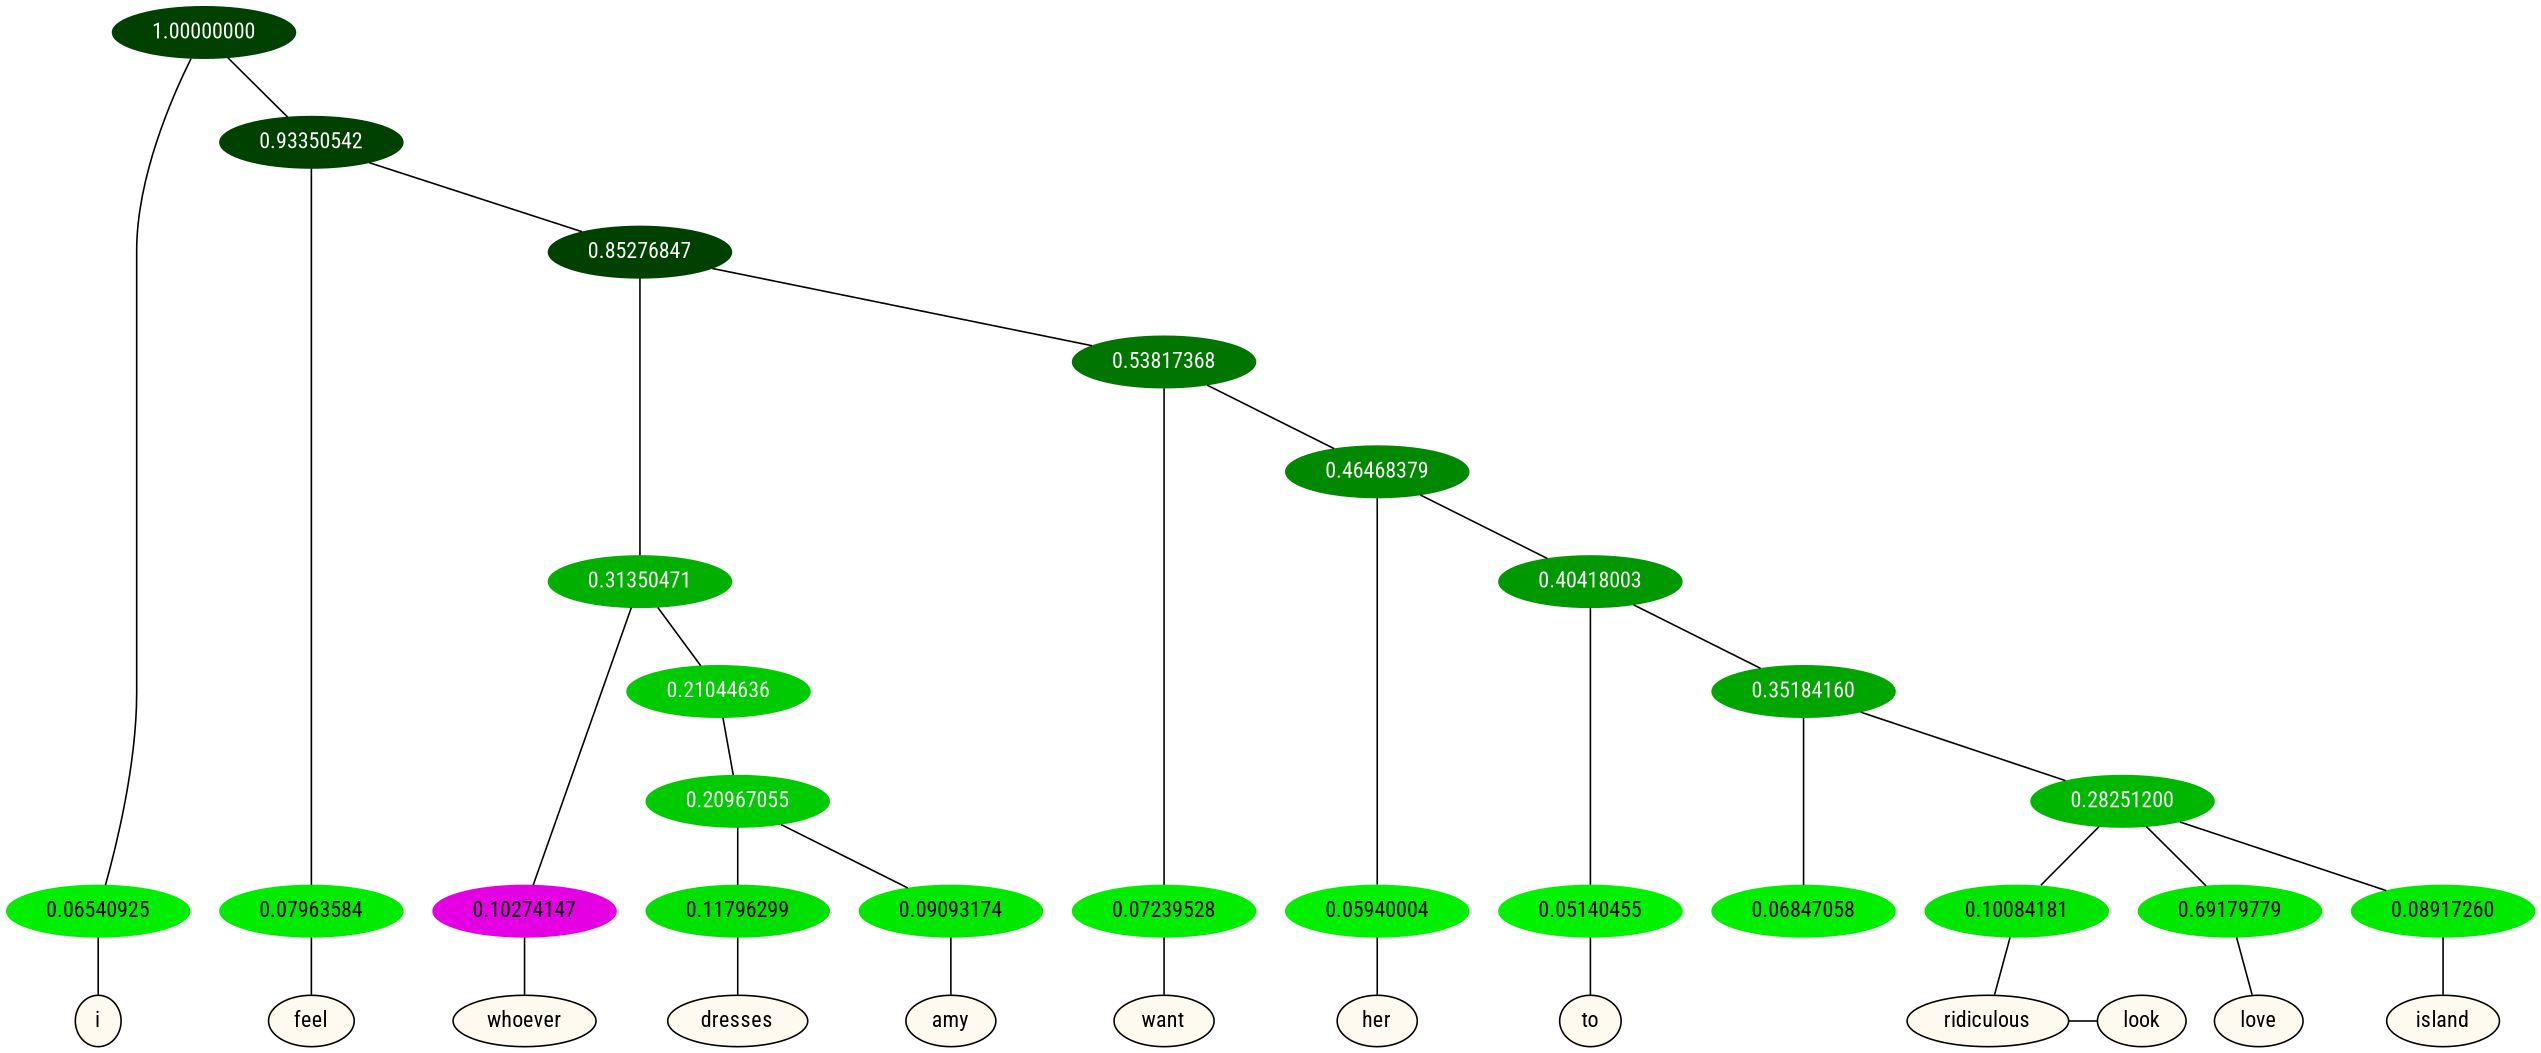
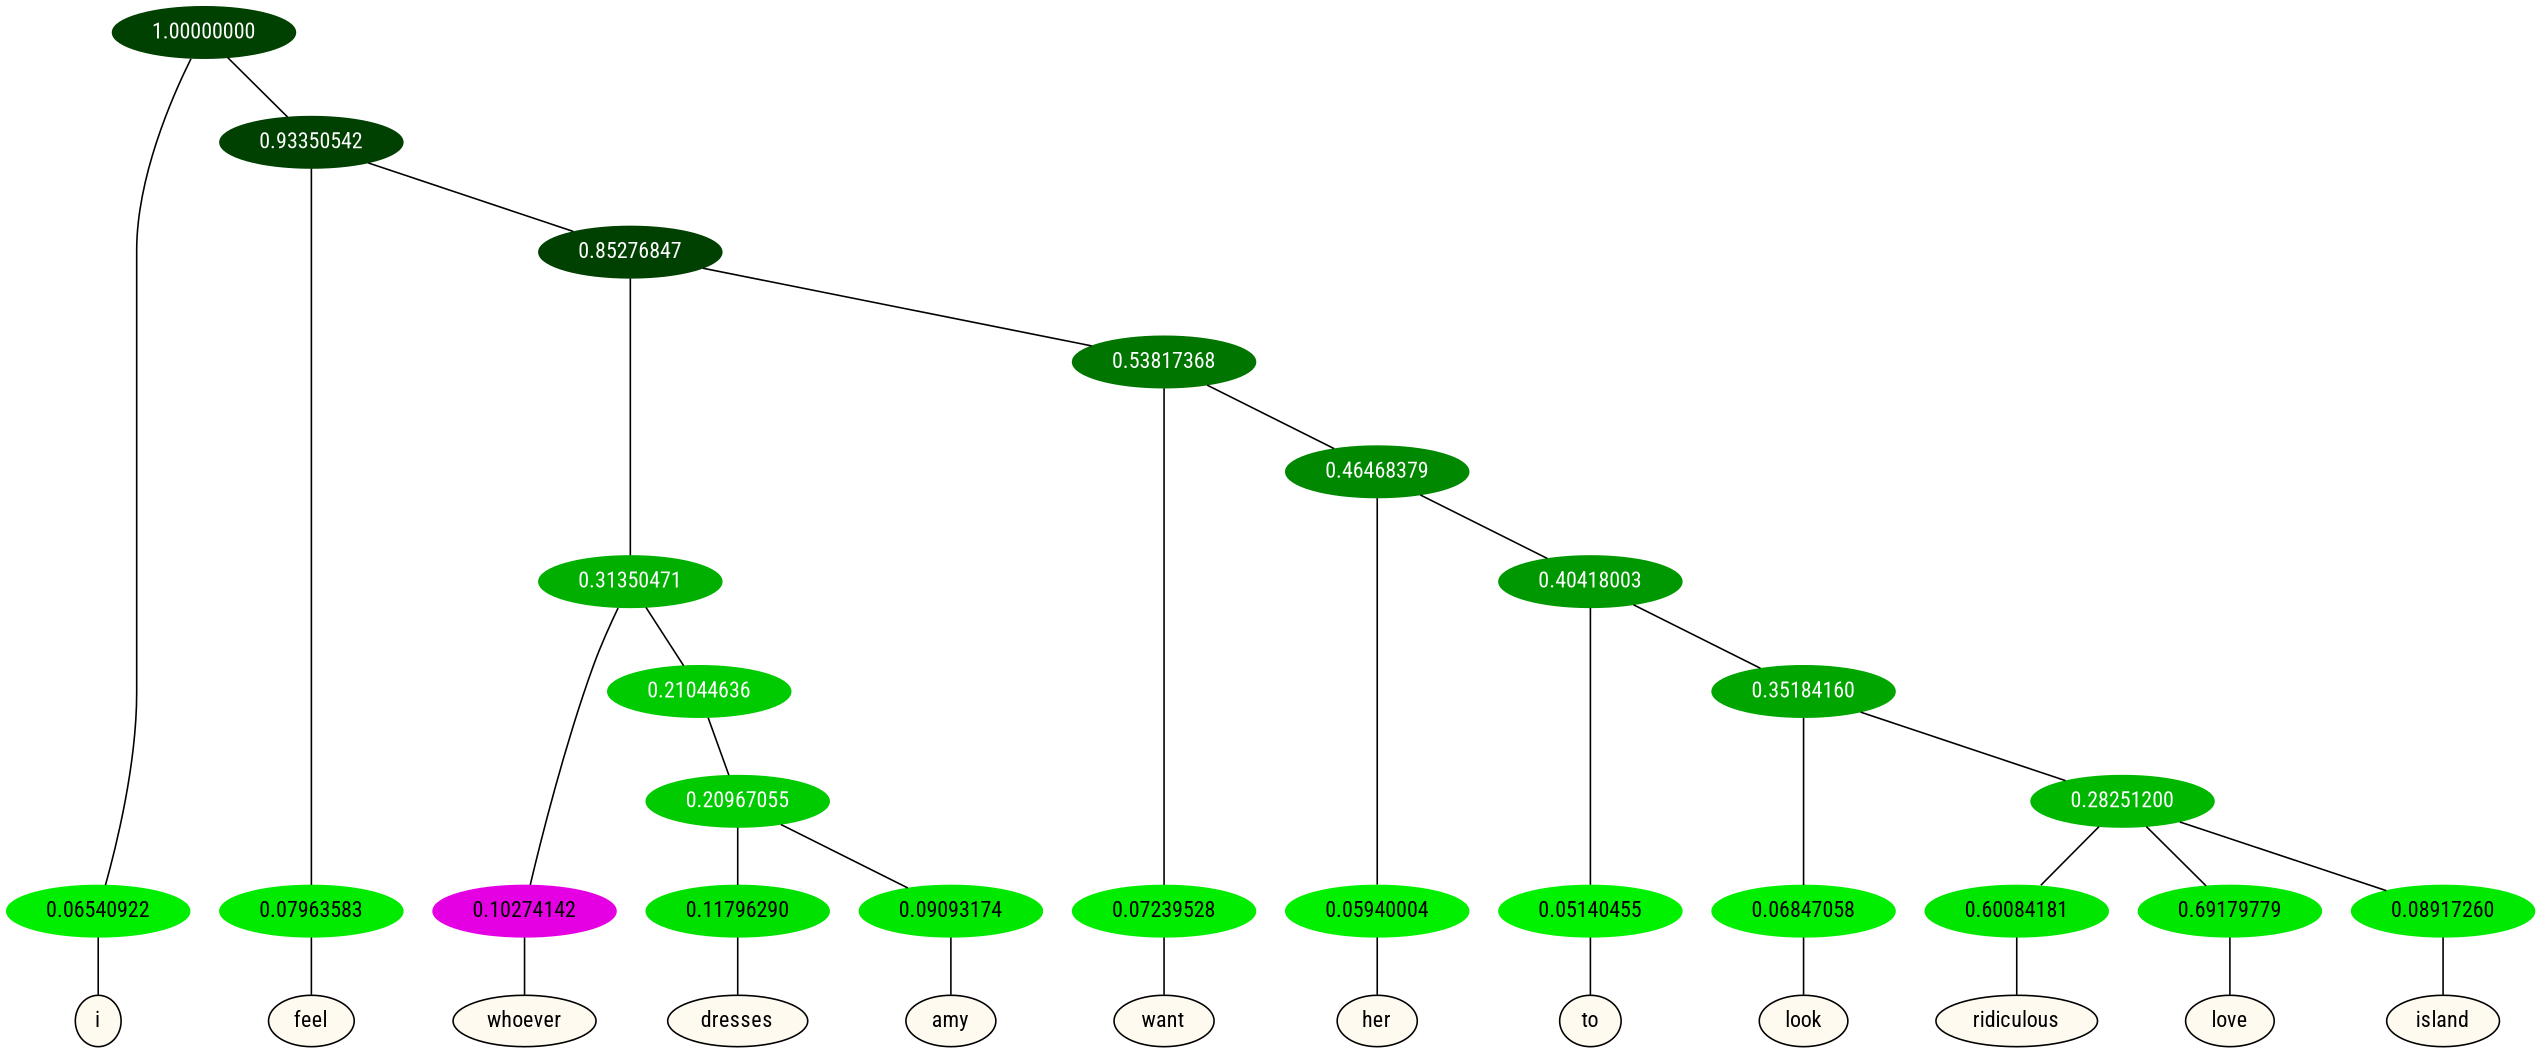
node "0.06540925": label "0.06540925" -> "0.06540922"
node "0.07963584": label "0.07963584" -> "0.07963583"
node "0.10274147": label "0.10274147" -> "0.10274142"
node "0.11796299": label "0.11796299" -> "0.11796290"
node "0.10084181": label "0.10084181" -> "0.60084181"
edge "ridiculous" -- "look": now "0.06847058" -- "look"
